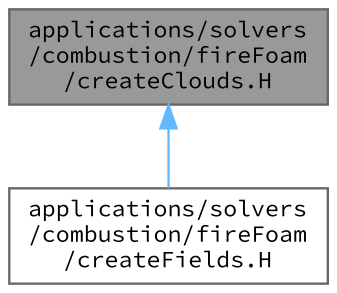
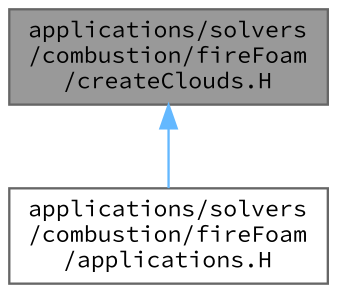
node "applications/solvers /combustion/fireFoam /createFields.H": label "applications/solvers /combustion/fireFoam /createFields.H" -> "applications/solvers /combustion/fireFoam /applications.H"
